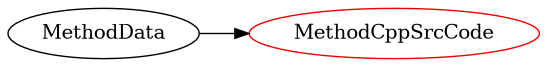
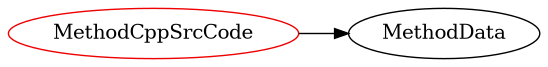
edge "MethodData" -> "MethodCppSrcCode": reversed
